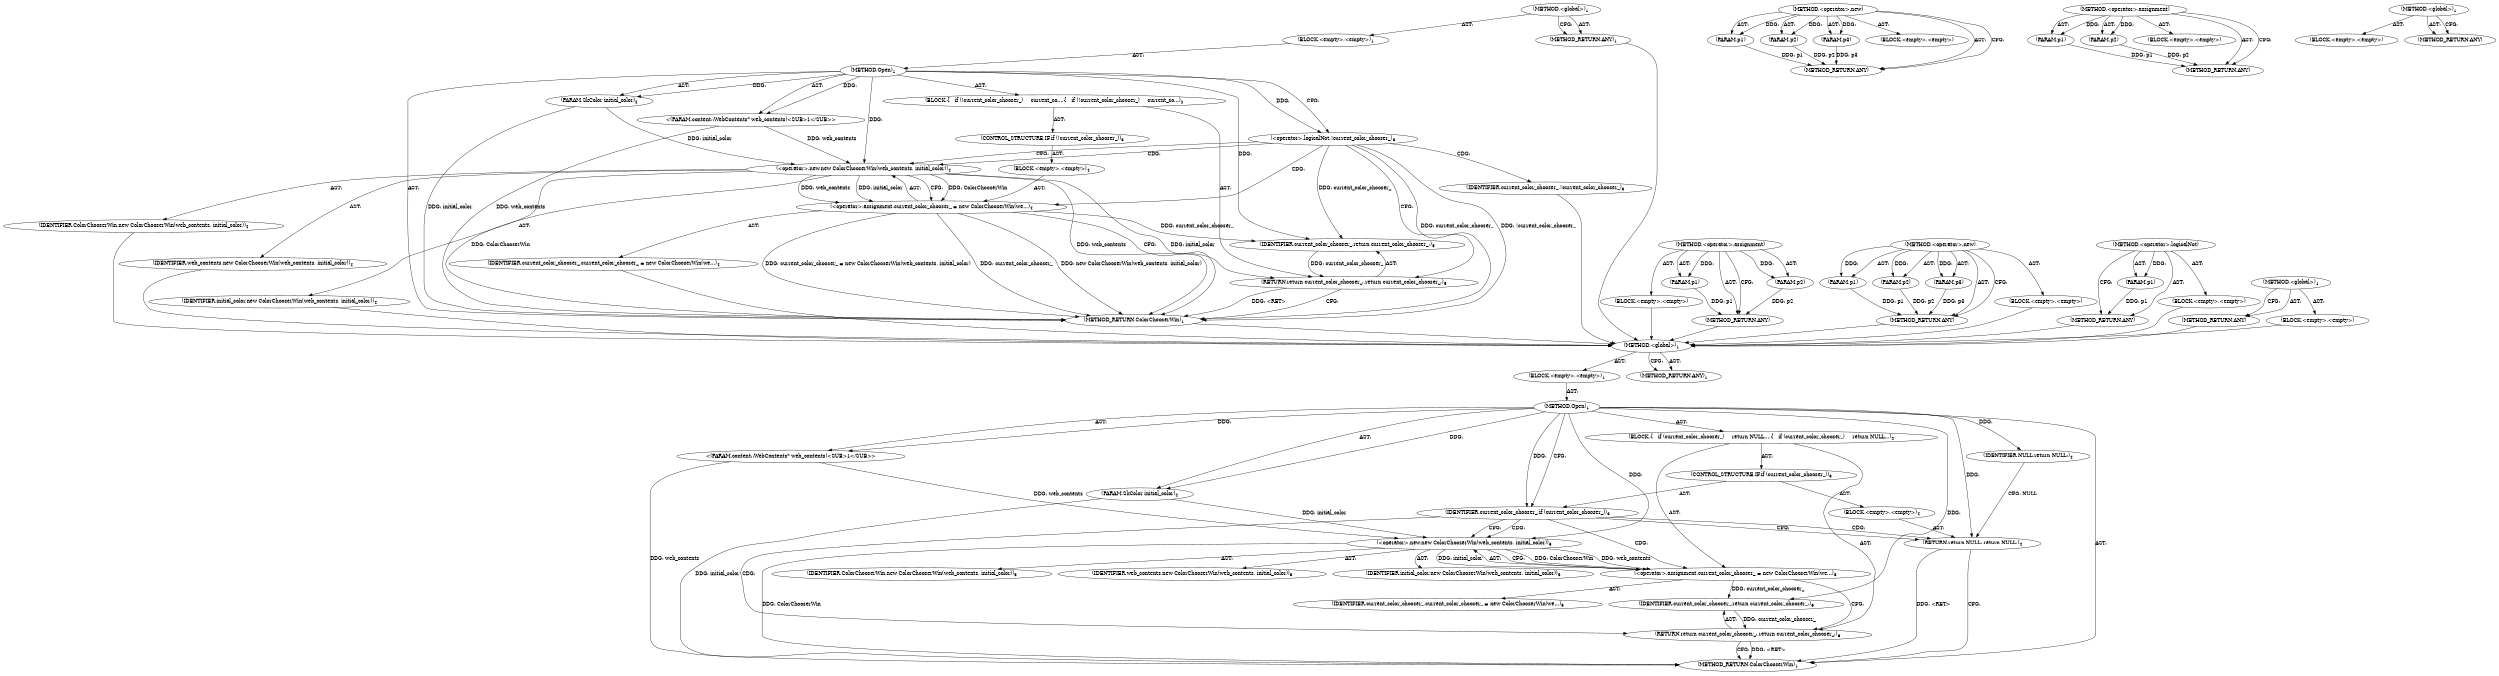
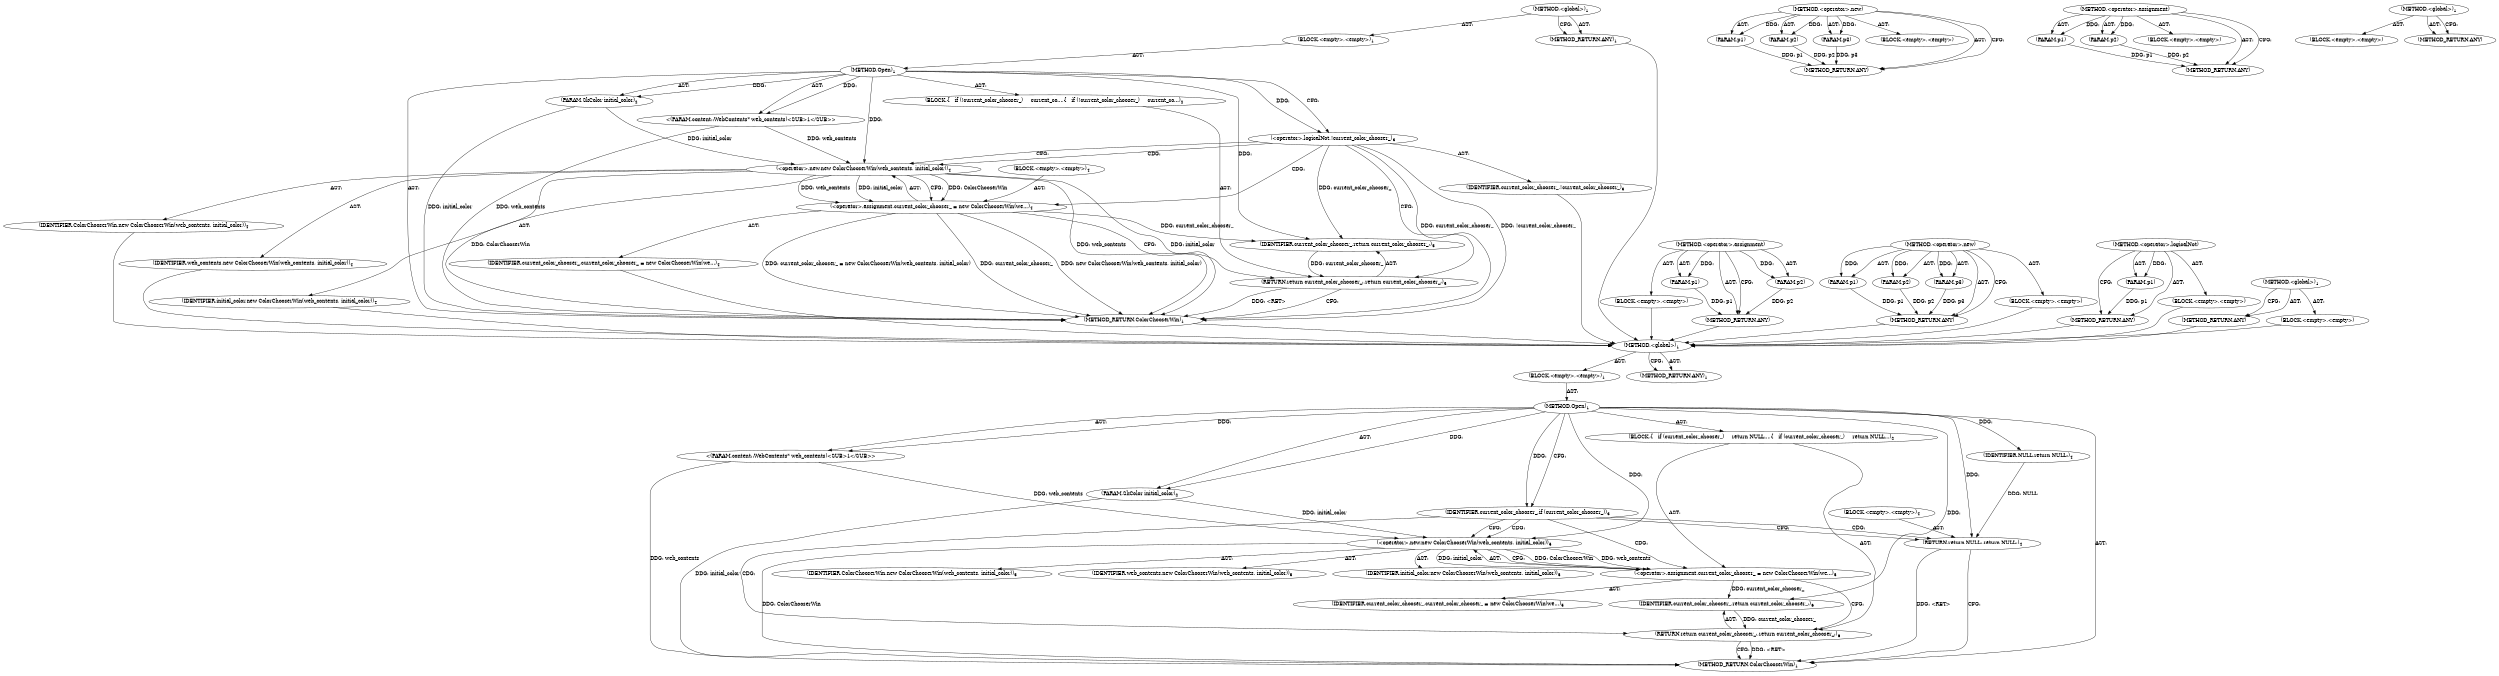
node "(CONTROL_STRUCTURE,IF,if (!current_color_chooser_))": removed
edge "(<operator>.logicalNot,!current_color_chooser_)" -> "(IDENTIFIER,current_color_chooser_,!current_color_chooser_)": label "CDG: " -> "AST: "
node "(CONTROL_STRUCTURE,IF,if (current_color_chooser_))": removed
edge "(IDENTIFIER,NULL,return NULL;)" -> "(RETURN,return NULL;,return NULL;)": label "CFG: NULL" -> "DDG: NULL"
